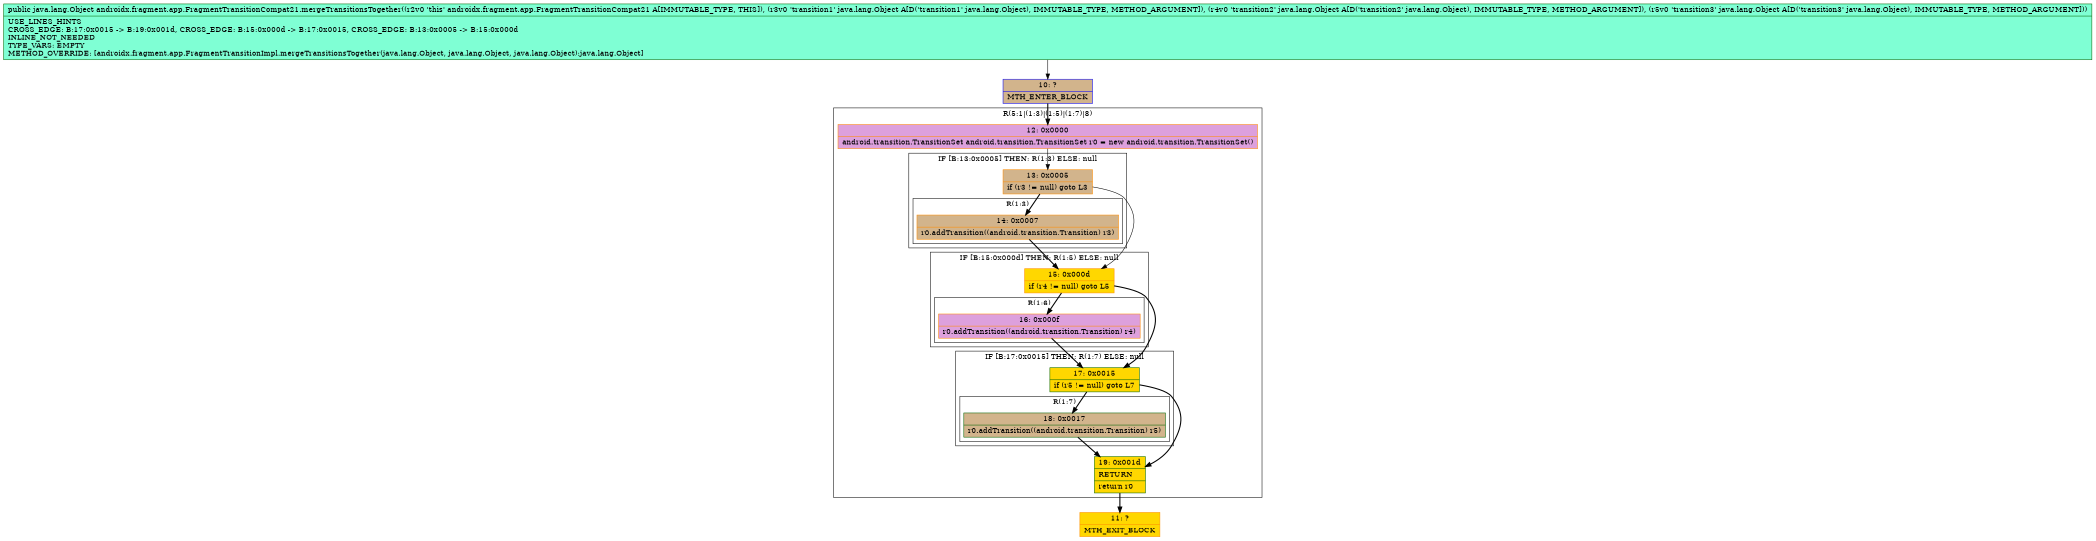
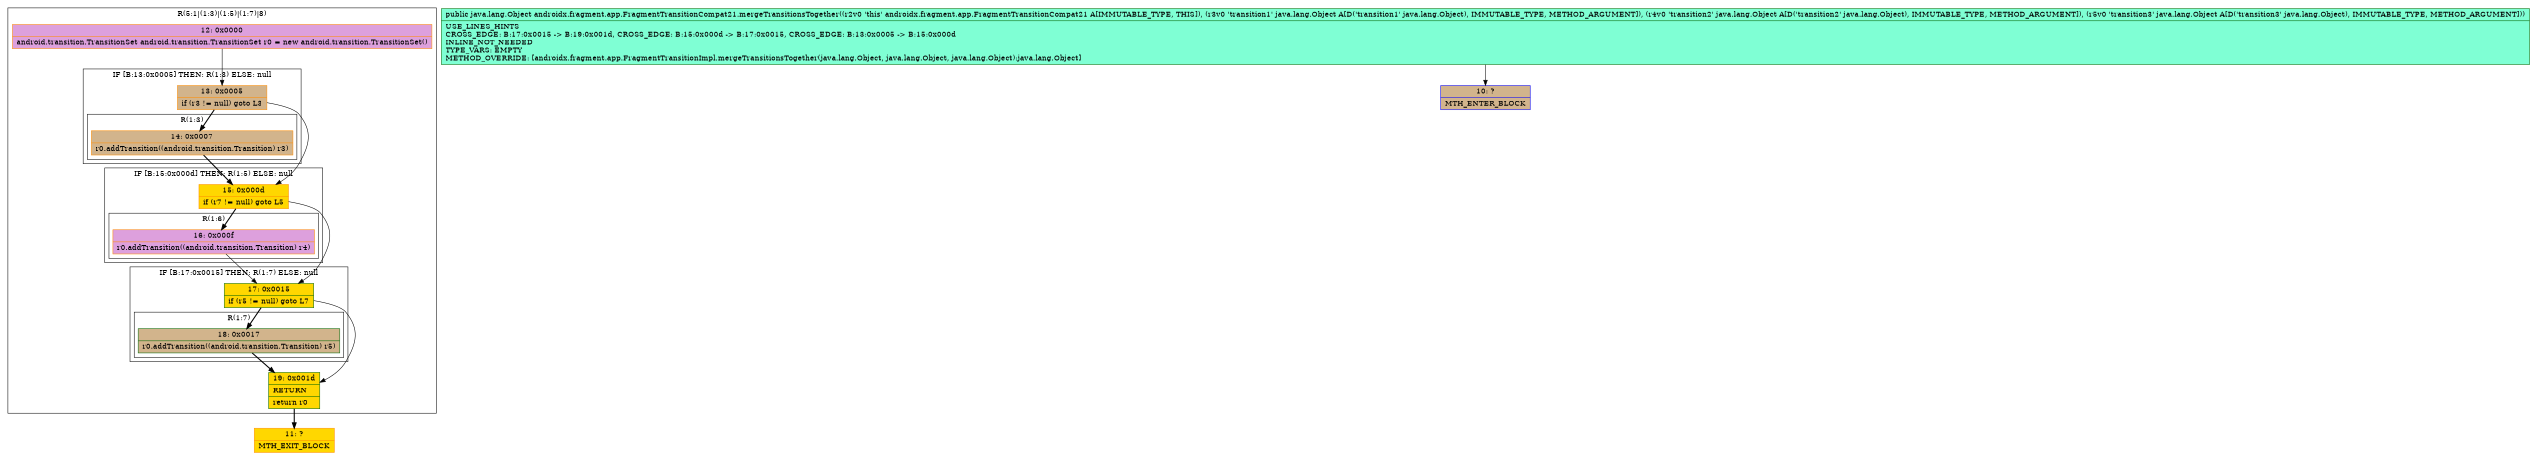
edge "10: ?" -> "12: 0x0000": removed
node "15: 0x000d": text "if (r4 != null) goto L5" -> "if (r7 != null) goto L5"
edge "15: 0x000d" -> "17: 0x0015": style bold -> solid
edge "16: 0x000f" -> "17: 0x0015": style bold -> solid
edge "17: 0x0015" -> "19: 0x001d": style bold -> solid
